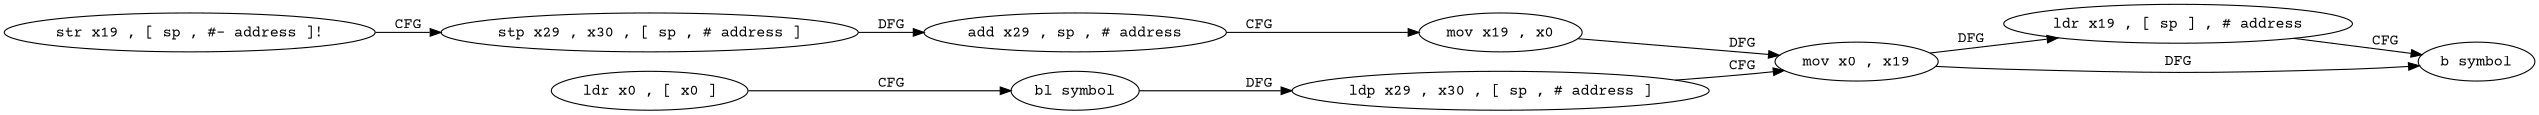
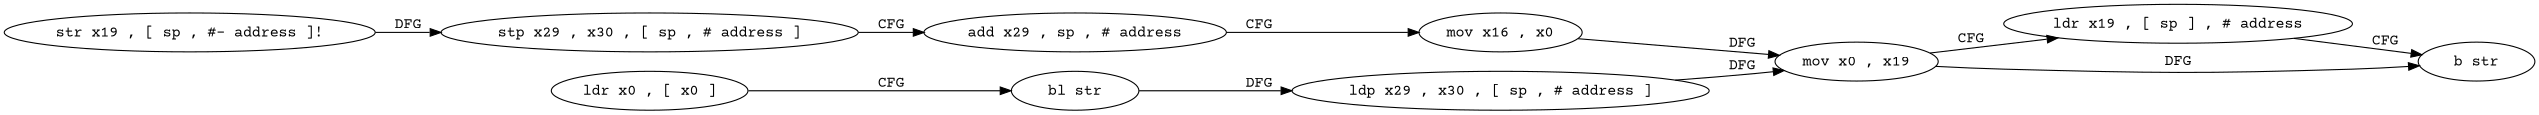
edge "str x19 , [ sp , #- address ]!" -> "stp x29 , x30 , [ sp , # address ]": label "CFG" -> "DFG"
edge "stp x29 , x30 , [ sp , # address ]" -> "add x29 , sp , # address": label "DFG" -> "CFG"
node "mov x19 , x0": label "mov x19 , x0" -> "mov x16 , x0"
edge "mov x0 , x19" -> "ldr x19 , [ sp ] , # address": label "DFG" -> "CFG"
node "b symbol": label "b symbol" -> "b str"
edge "ldp x29 , x30 , [ sp , # address ]" -> "mov x0 , x19": label "CFG" -> "DFG"
node "bl symbol": label "bl symbol" -> "bl str"
